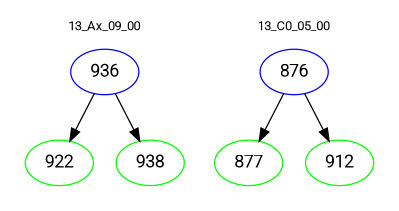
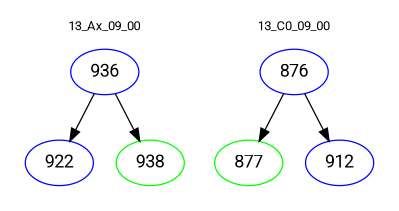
cluster "13_C0_05_00": label "13_C0_05_00" -> "13_C0_09_00"
node "922": color green -> blue
node "912": color green -> blue
